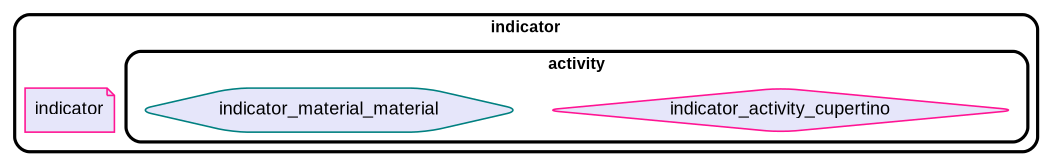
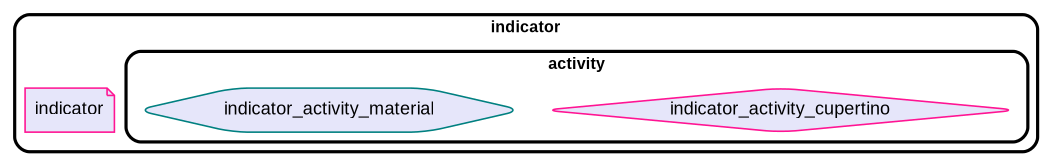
node "indicator_material_material": label "indicator_material_material" -> "indicator_activity_material"
